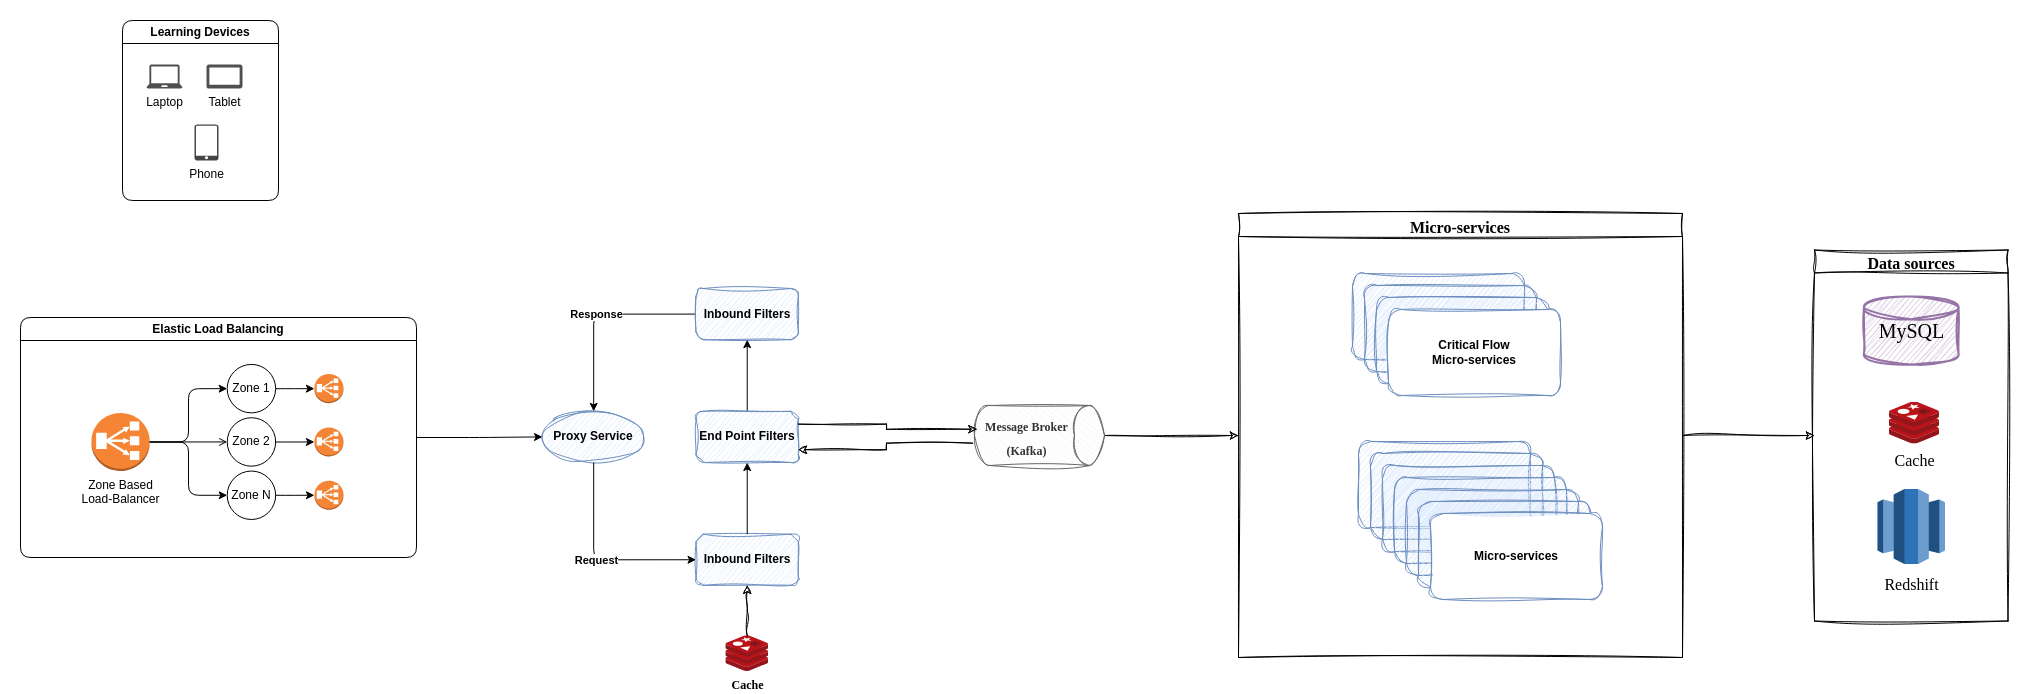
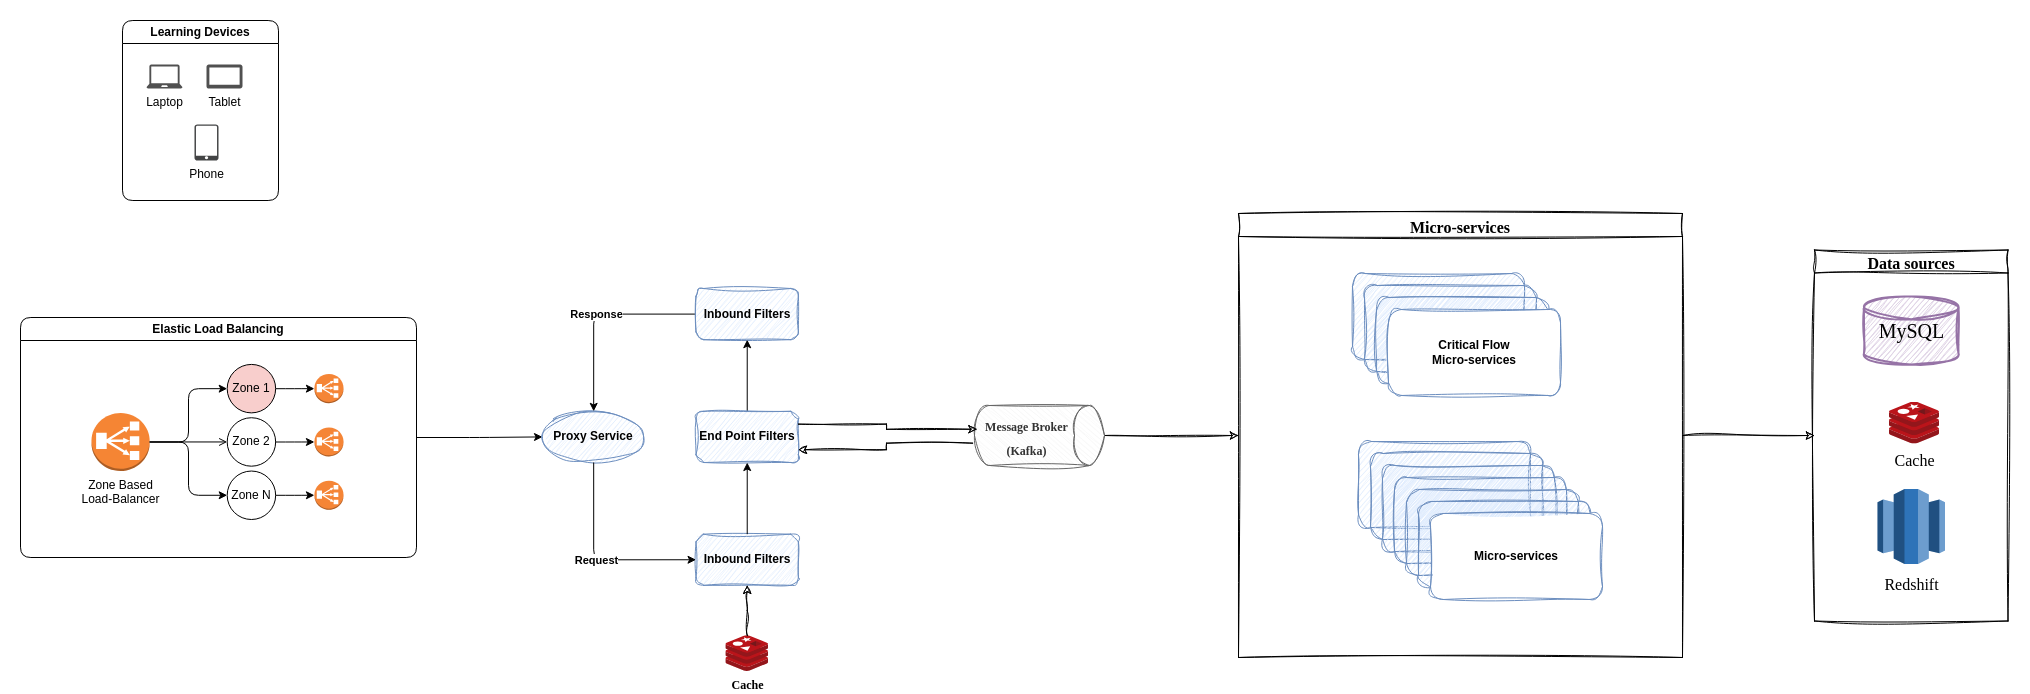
node "Zone 1": fillcolor #ffffff -> #f8cecc
